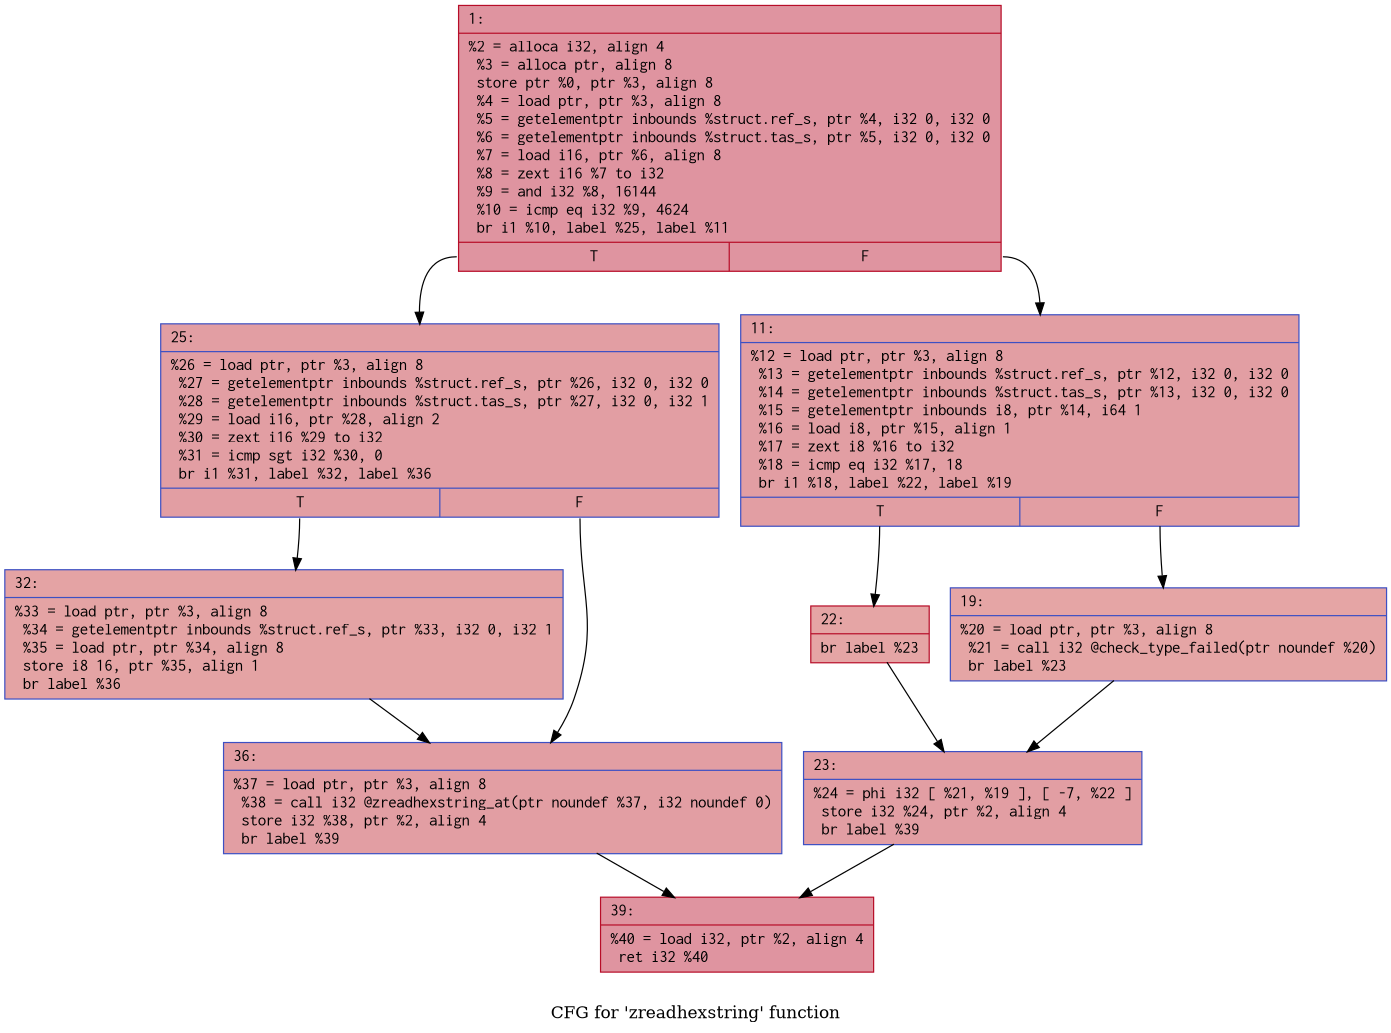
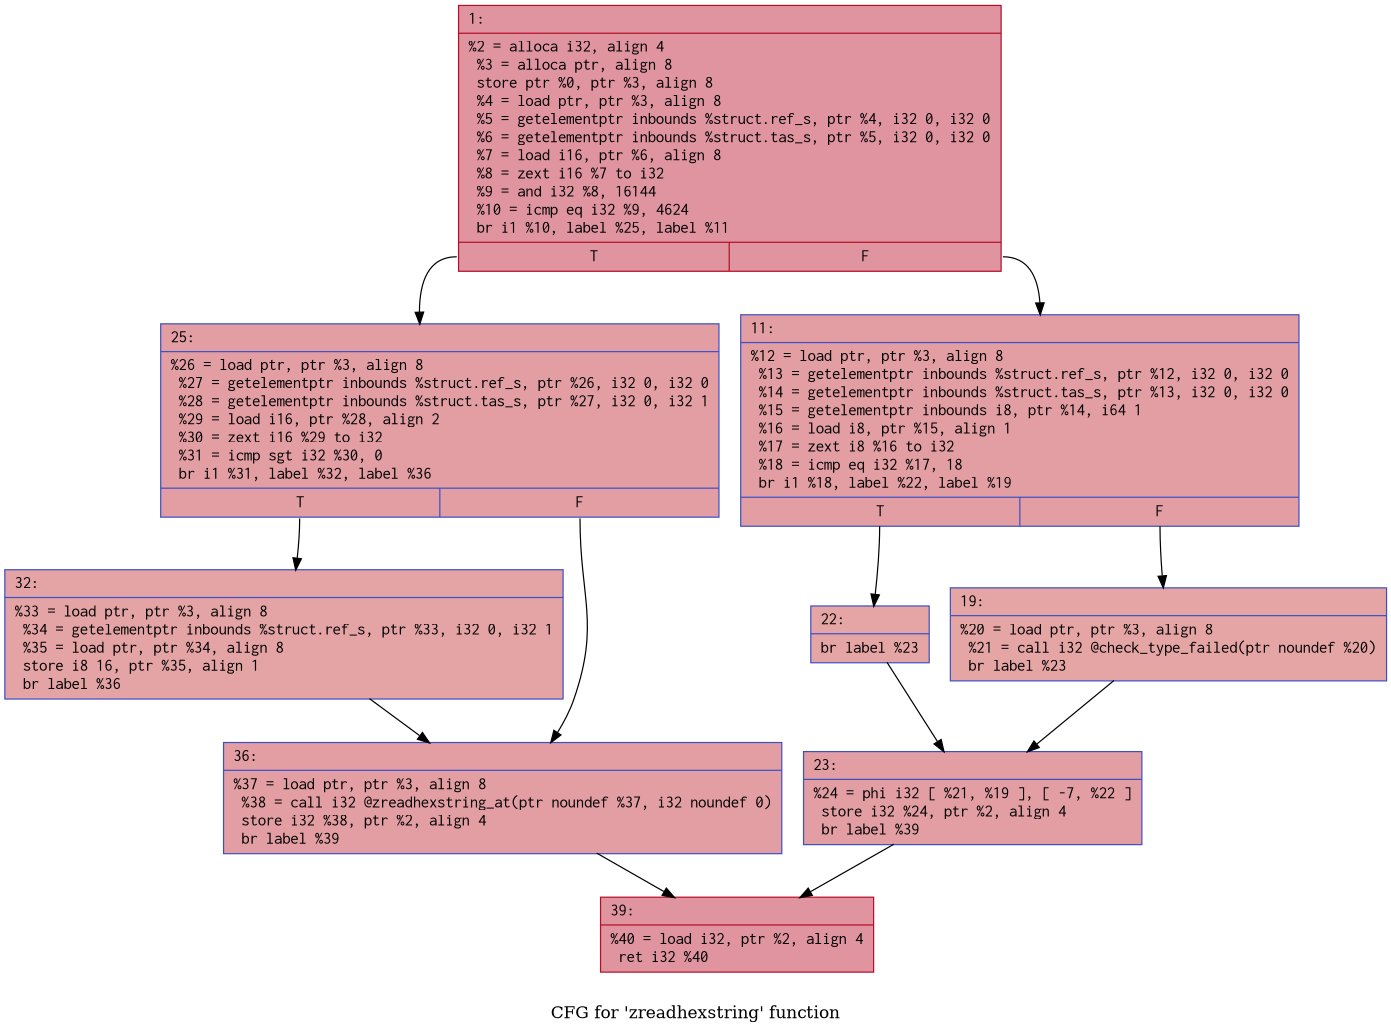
node "22:": color #b70d28ff -> #3d50c3ff
